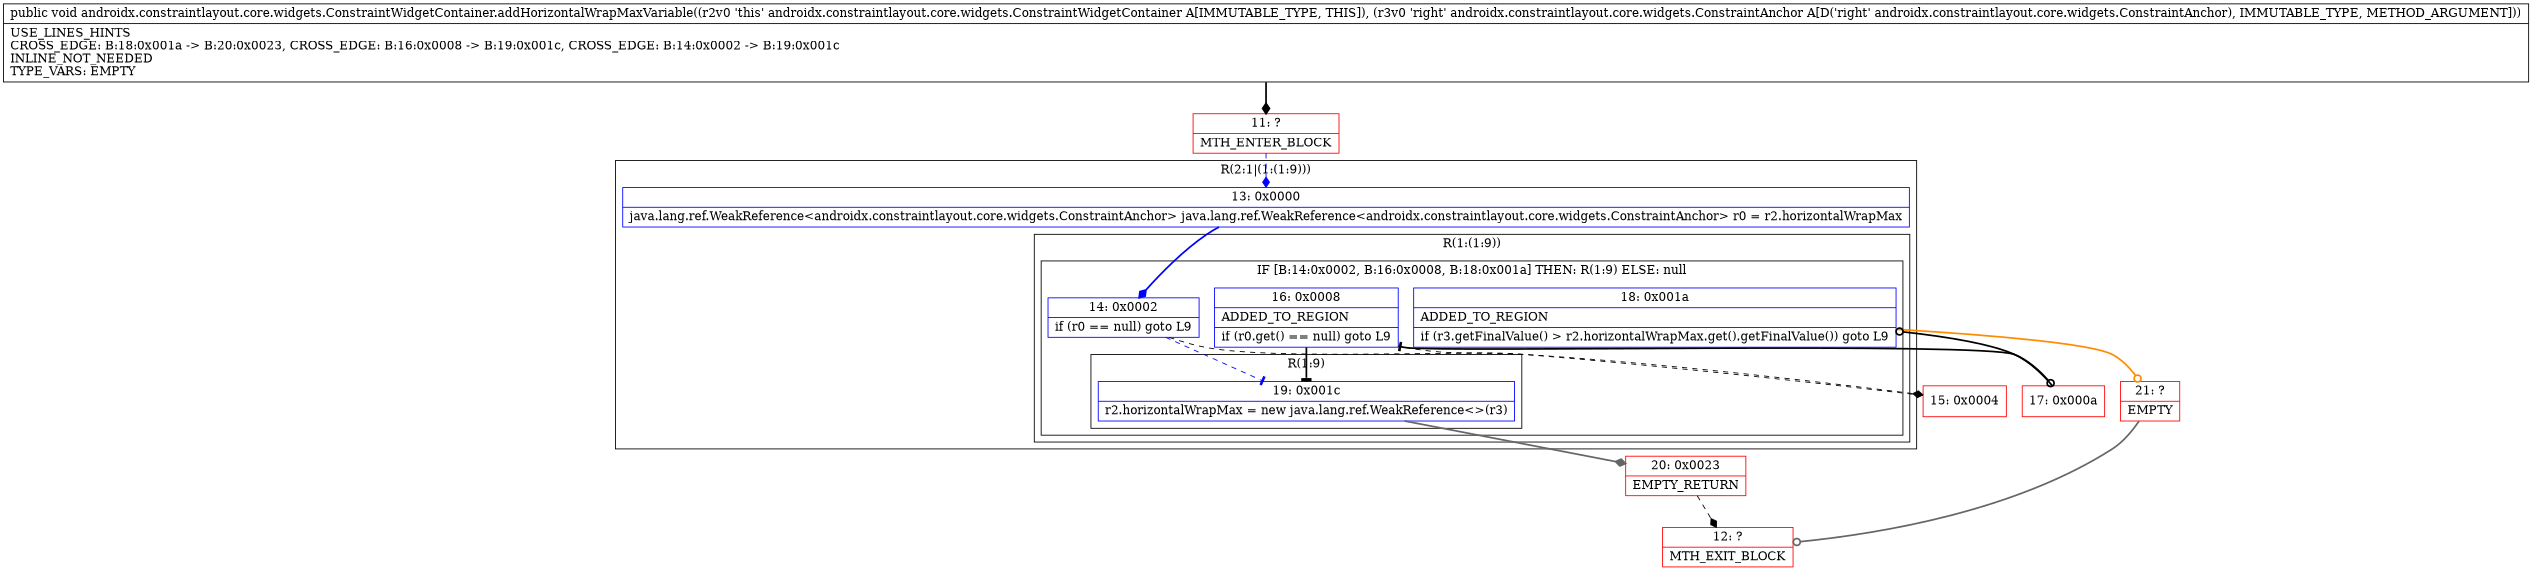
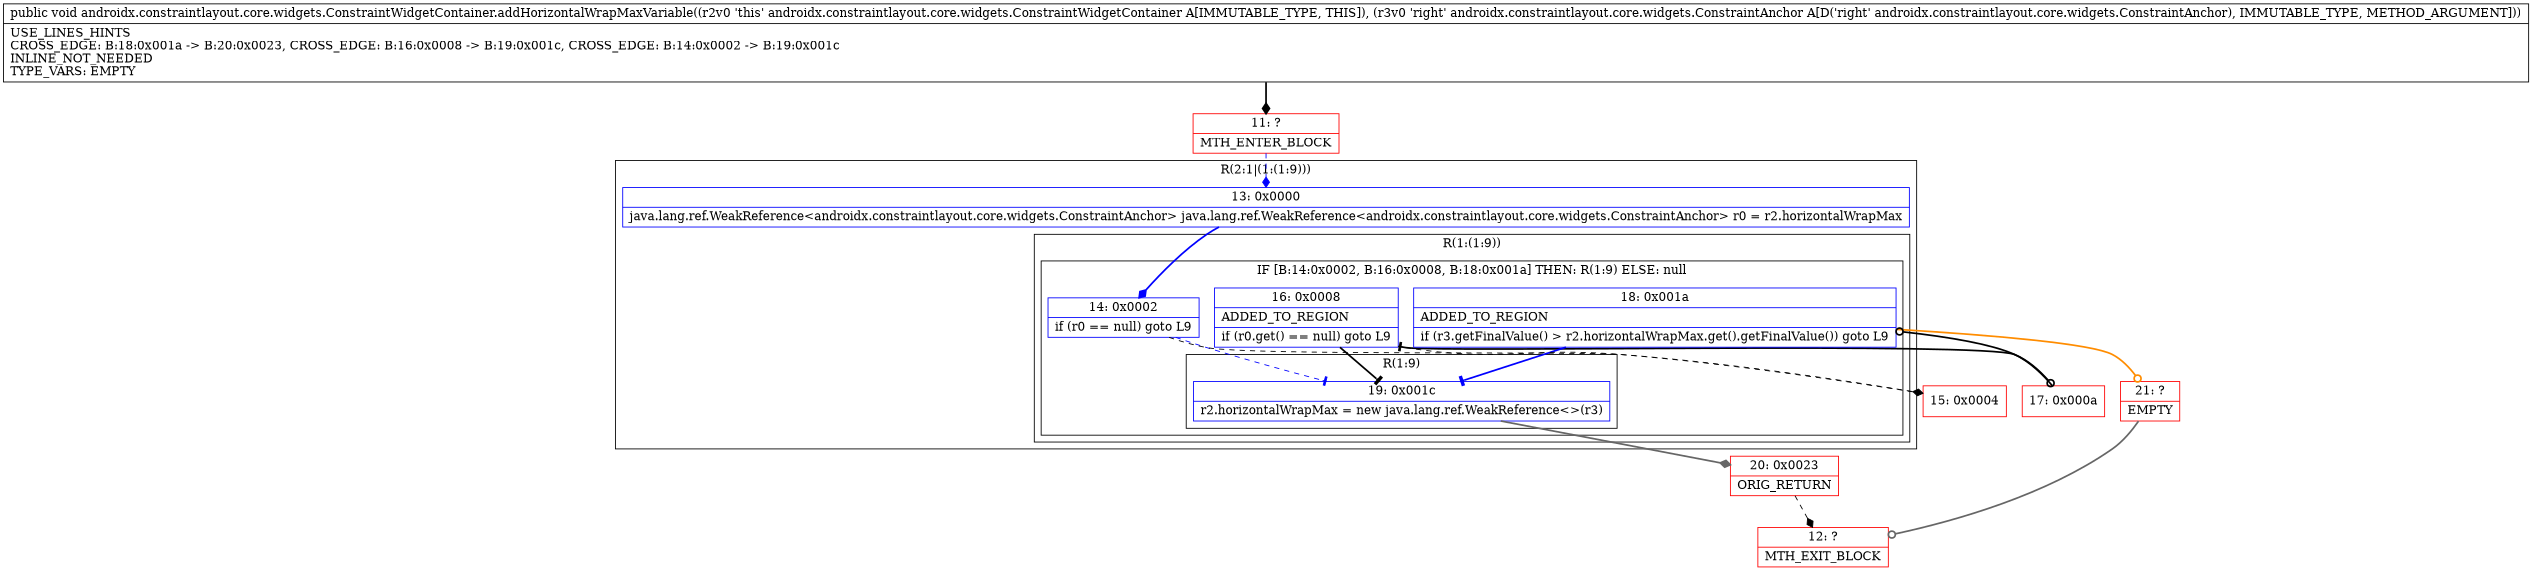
edge "18: 0x001a" -> "19: 0x001c": added
node "20: 0x0023": text "EMPTY_RETURN" -> "ORIG_RETURN"
